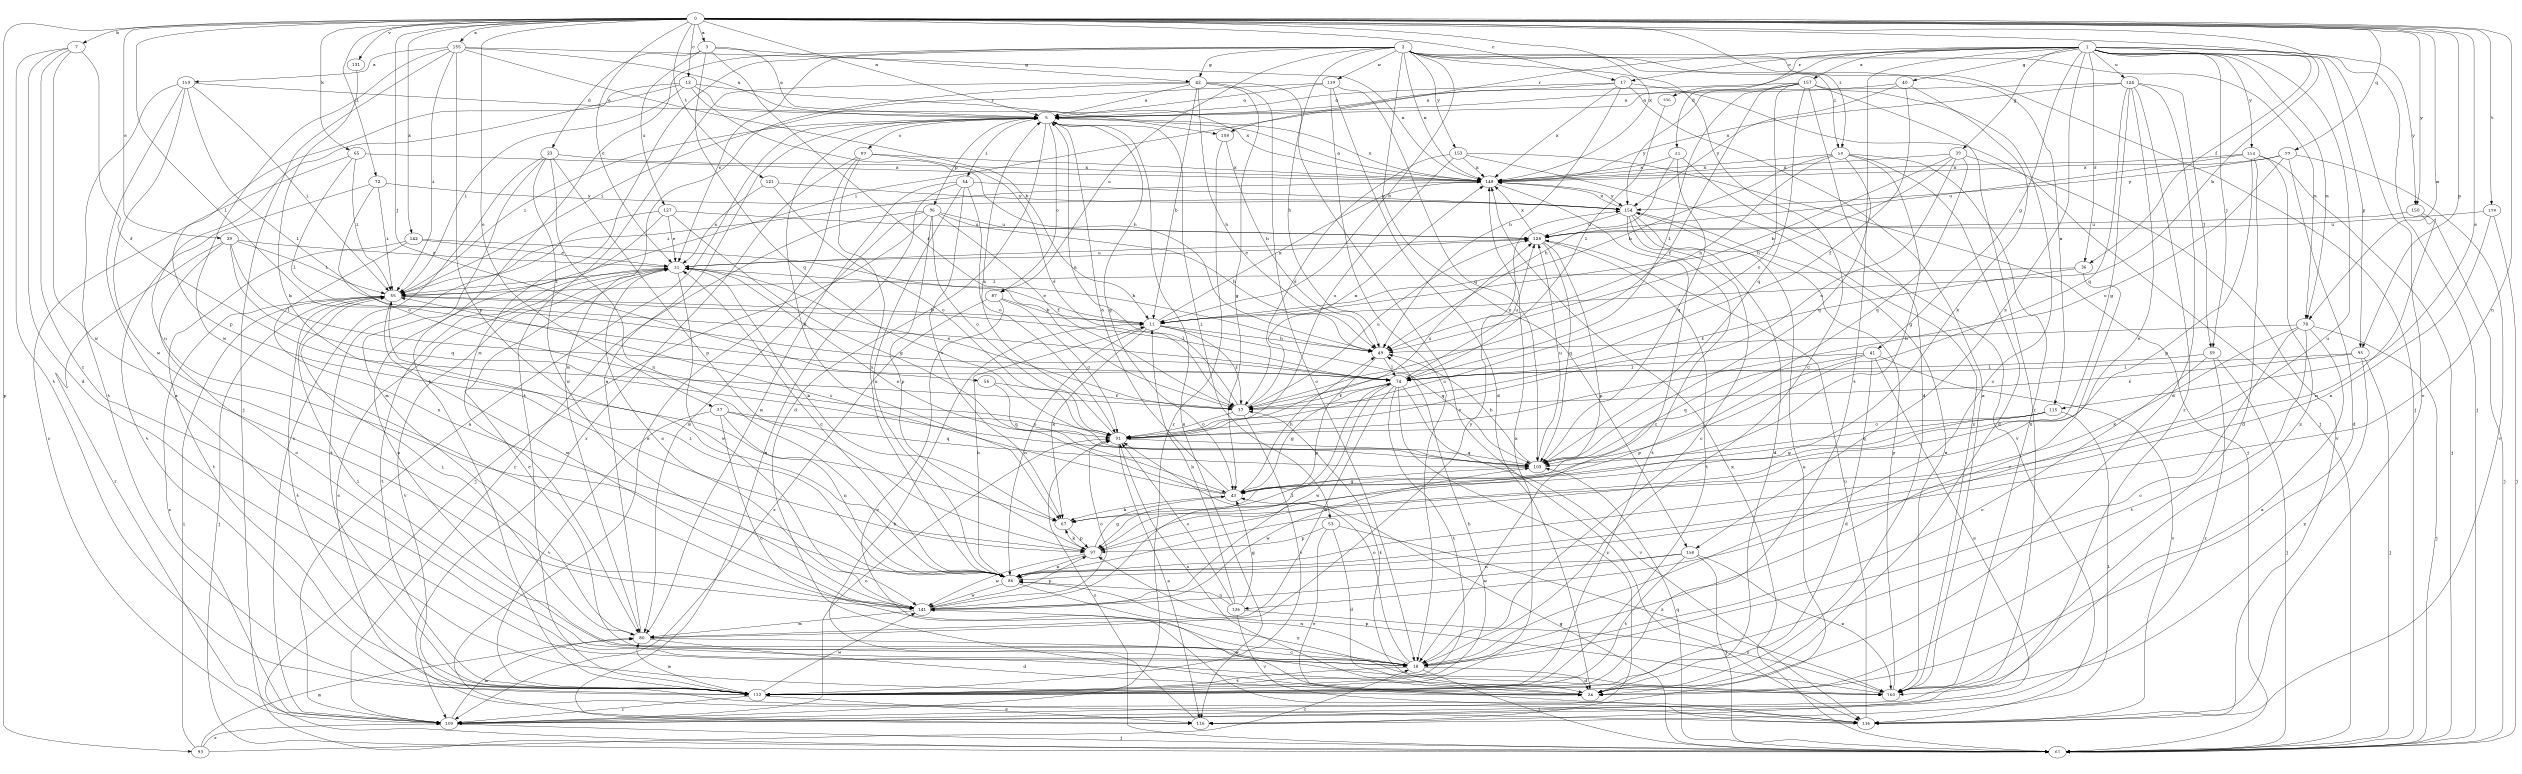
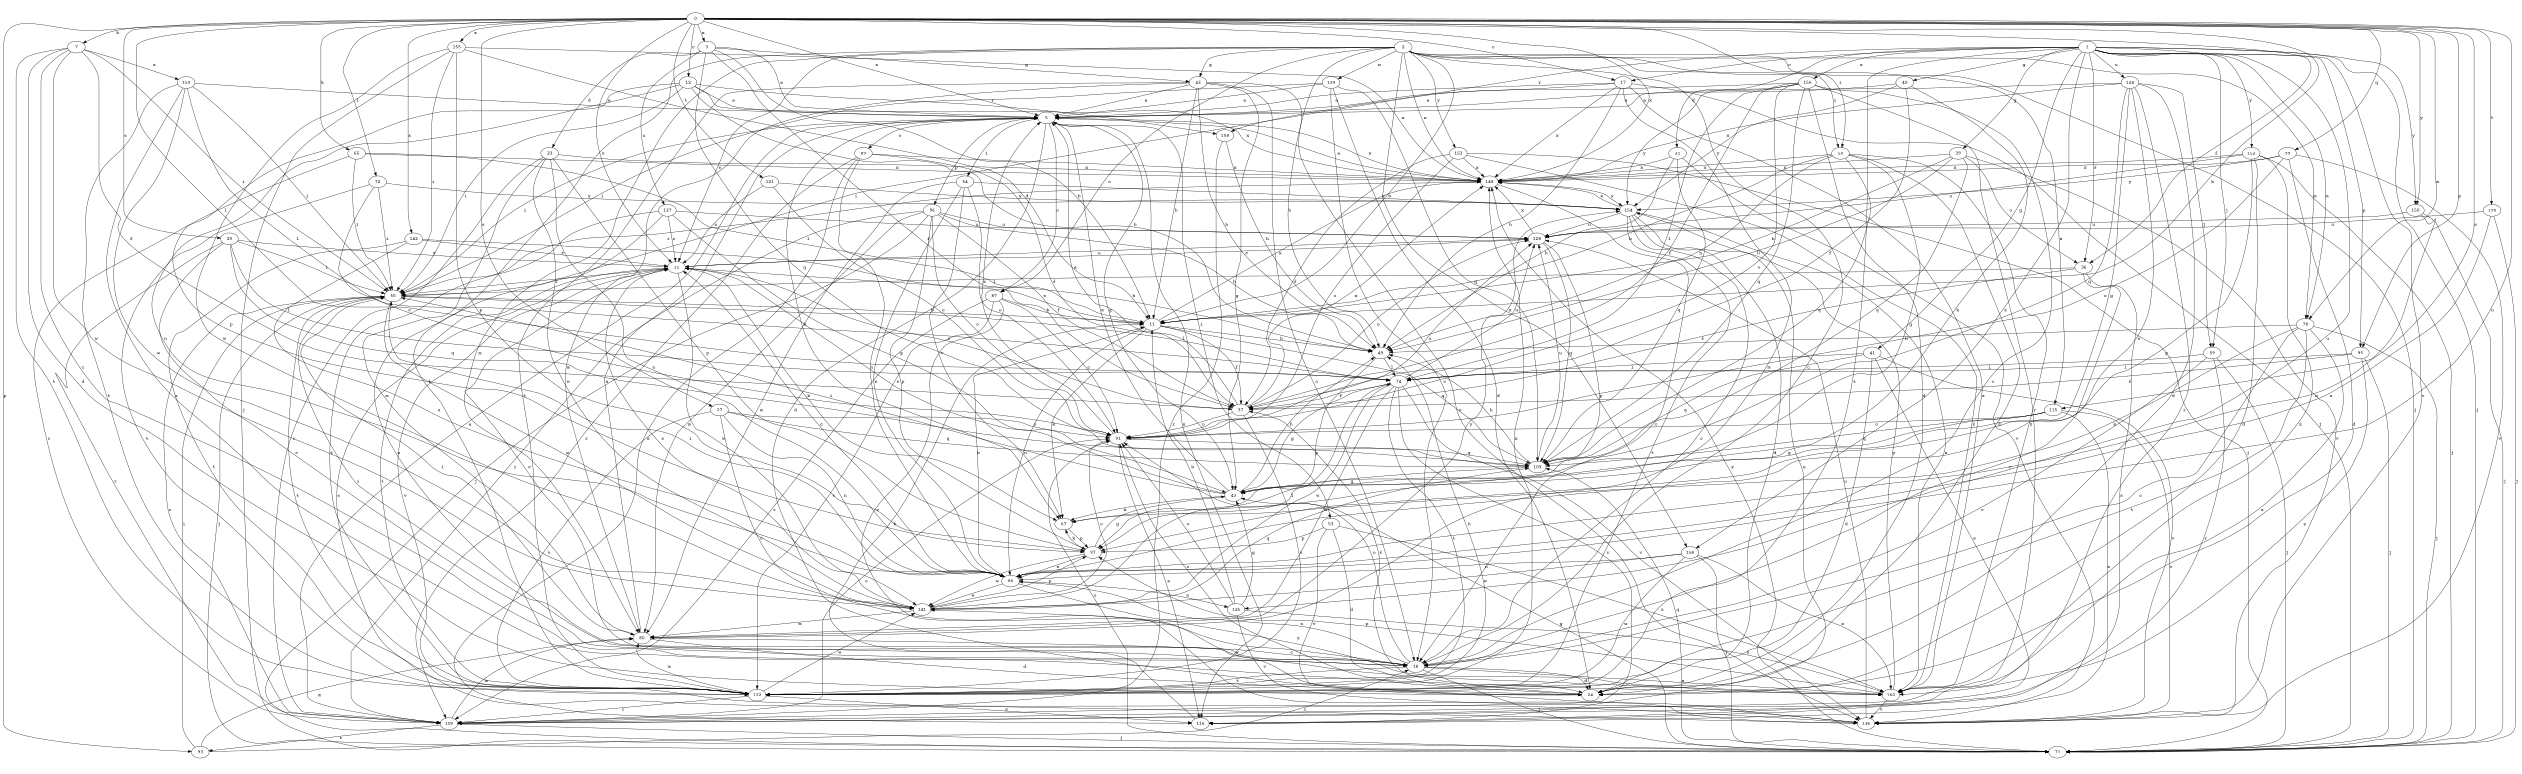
node "131": removed
edge "155" -> "159": now "7" -> "159"
node "157": label "157" -> "156"
edge "155" -> "5": now "12" -> "5"
node "106": removed
edge "3" -> "11": added, label "b"
edge "7" -> "55": added, label "i"
edge "155" -> "11": label "b" -> "d"
edge "65" -> "74": now "65" -> "11"
edge "39" -> "91": now "39" -> "36"
node "56": removed
edge "41" -> "97": removed, label "p"
edge "141" -> "103": label "w" -> "q"
edge "17" -> "80": added, label "m"
edge "115" -> "116": label "l" -> "s"
edge "126" -> "86": reversed
edge "158" -> "122": label "t" -> "w"
edge "128" -> "122": now "87" -> "122"
edge "115" -> "136": added, label "v"
edge "54" -> "116": now "36" -> "116"
edge "18" -> "160": added, label "z"
edge "160" -> "136": added, label "v"
edge "93" -> "109": reversed
node "61": label "61" -> "71"
